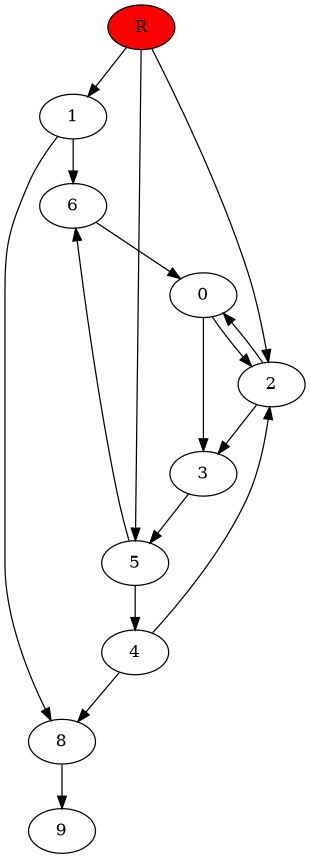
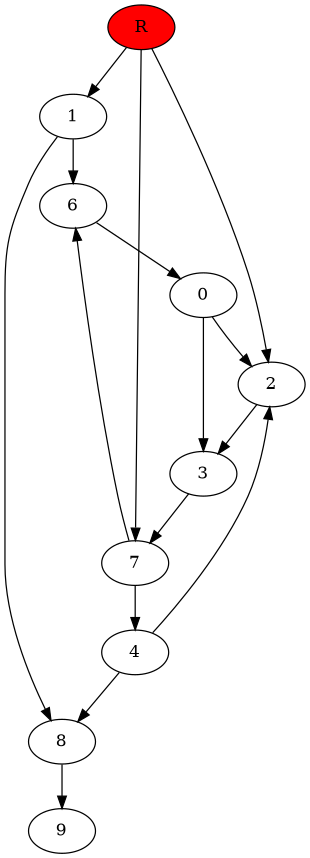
edge "2" -> "0": removed
node "5": label "5" -> "7"
